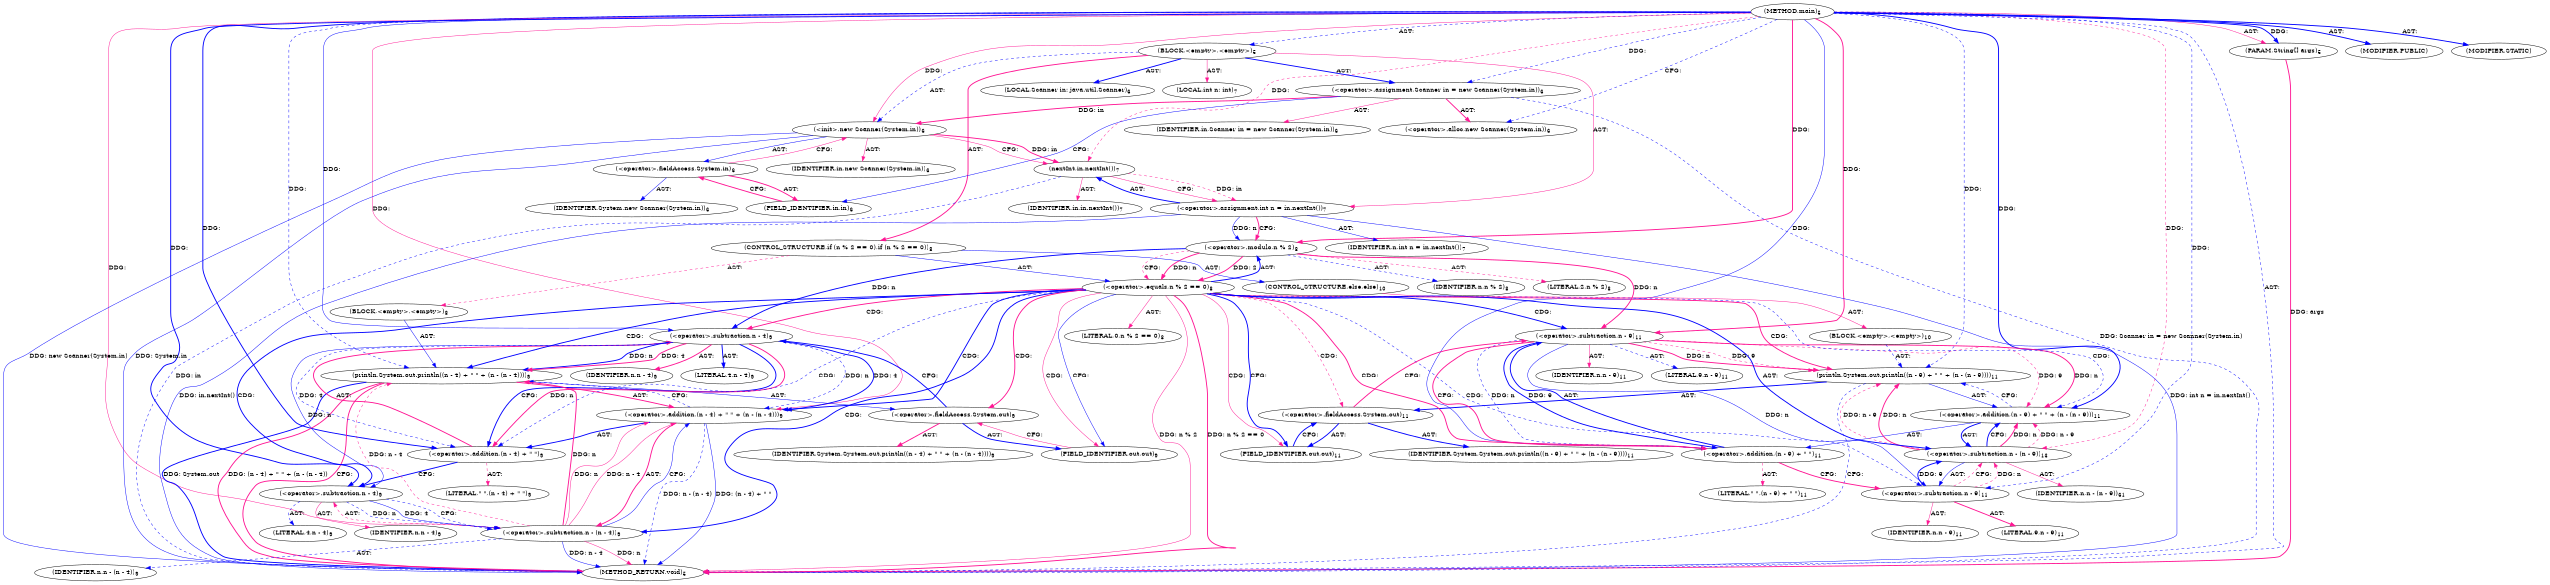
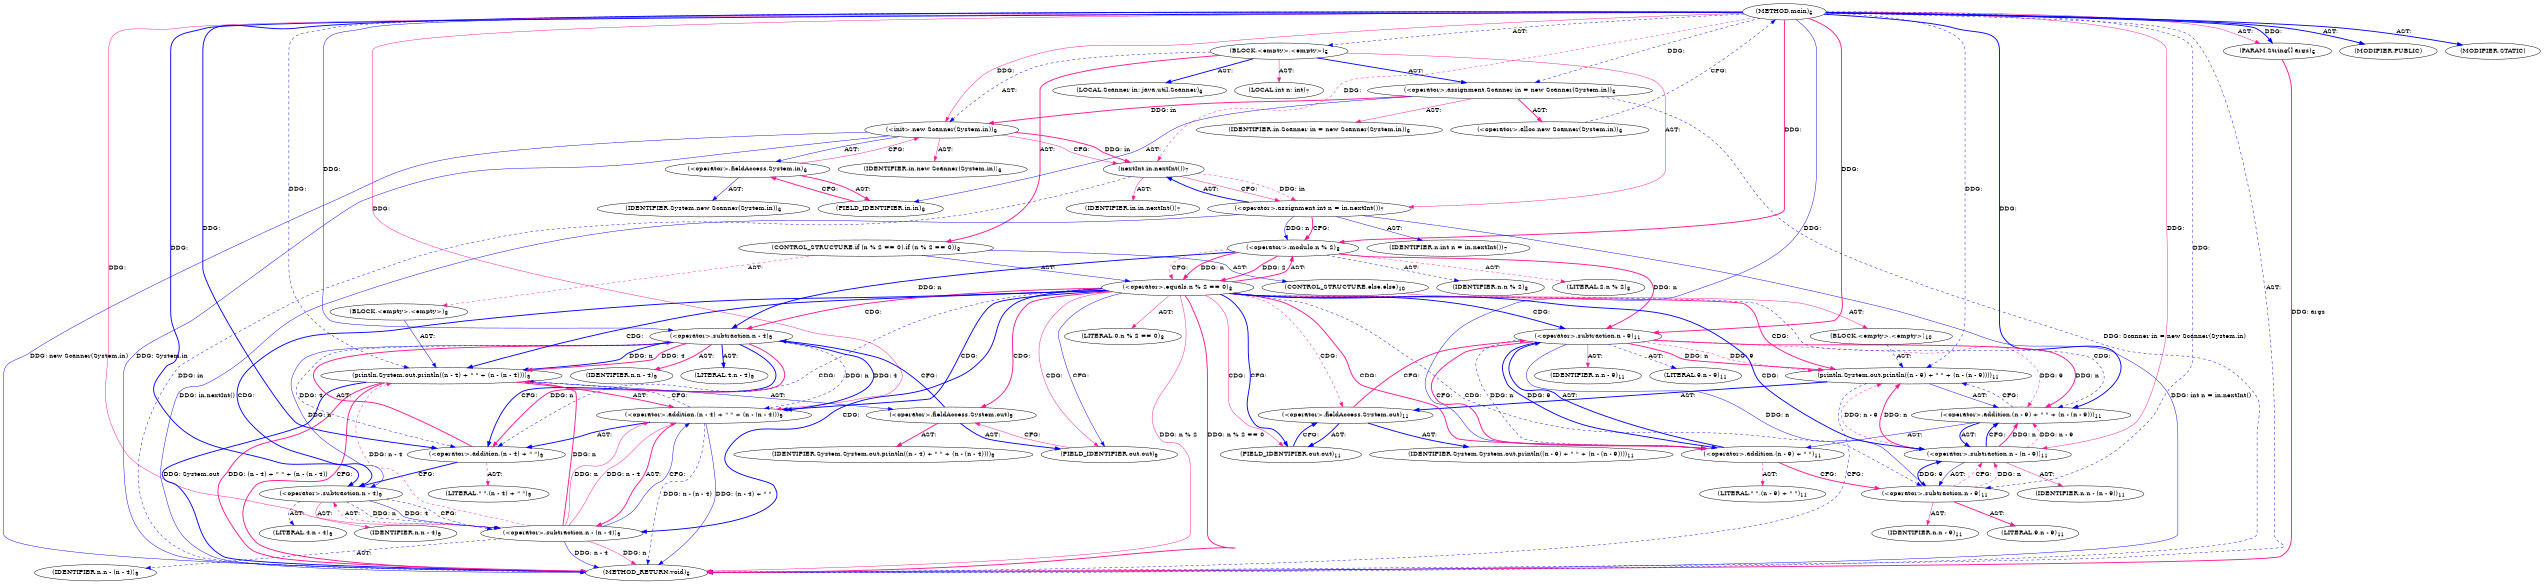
edge "(METHOD,main)" -> "(<operator>.alloc,new Scanner(System.in))": reversed
edge "(METHOD,main)" -> "(<operator>.subtraction,n - (n - 9))": style dashed -> solid
edge "(<operator>.assignment,Scanner in = new Scanner(System.in))" -> "(FIELD_IDENTIFIER,in,in)": label "CFG: " -> "AST: "
edge "(<operator>.equals,n % 2 == 0)" -> "(<operator>.modulo,n % 2)": color blue -> deeppink
edge "(<operator>.equals,n % 2 == 0)" -> "(<operator>.subtraction,n - (n - 9))": label "AST: " -> "CDG: "
node "(<operator>.subtraction,n - (n - 9))": text "13" -> "11"
node "(IDENTIFIER,n,n - (n - 9))": text "61" -> "11"
